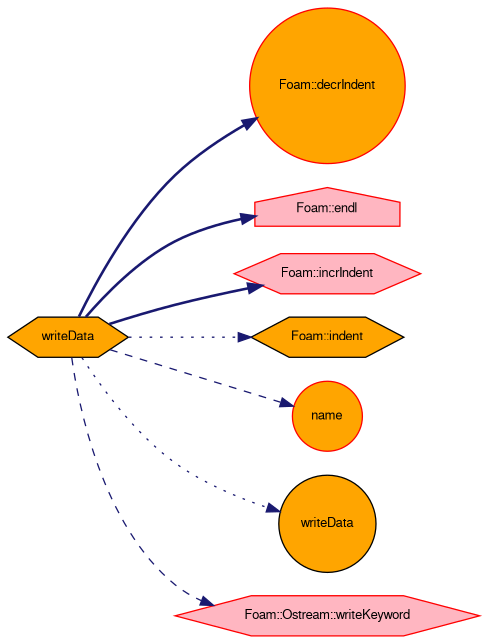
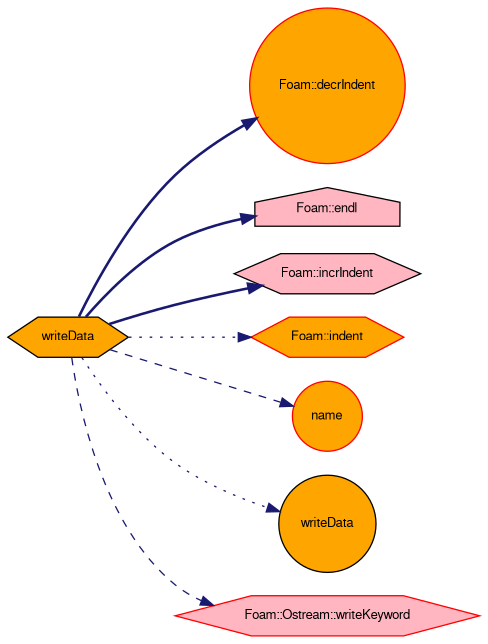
node "Foam::endl": color red -> black
node "Foam::incrIndent": color red -> black
node "Foam::indent": color black -> red
